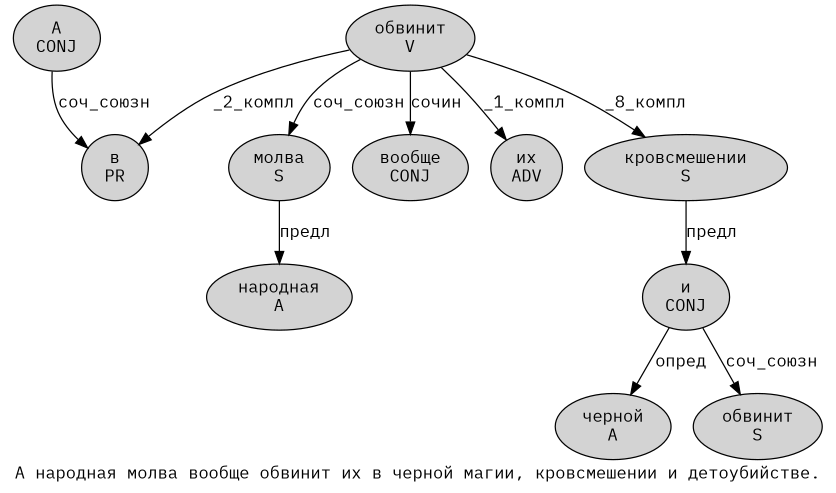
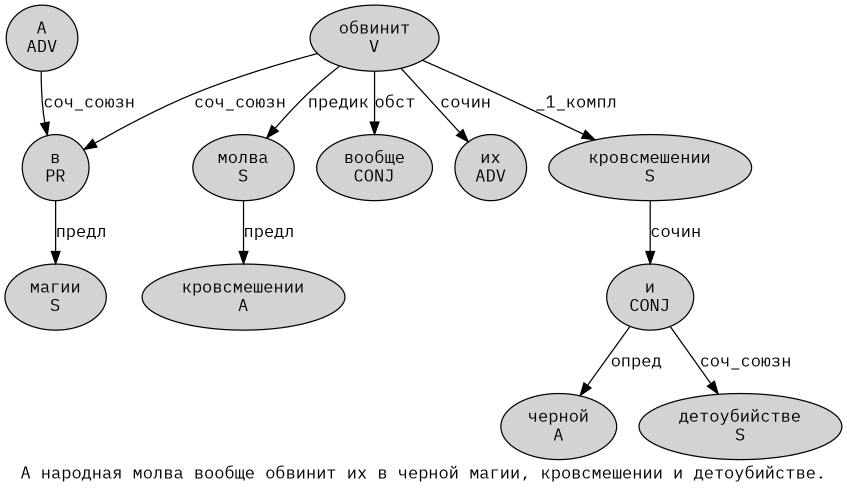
node "А CONJ": label "А CONJ" -> "А ADV"
edge "обвинит V" -> "в PR": label "_2_компл" -> "соч_союзн"
edge "обвинит V" -> "молва S": label "соч_союзн" -> "предик"
edge "обвинит V" -> "вообще CONJ": label "сочин" -> "обст"
edge "обвинит V" -> "их ADV": label "_1_компл" -> "сочин"
edge "обвинит V" -> "кровсмешении S": label "_8_компл" -> "_1_компл"
edge "кровсмешении S" -> "и CONJ": label "предл" -> "сочин"
node "магии S": added
node "народная A": label "народная A" -> "кровсмешении A"
node "обвинит S": label "обвинит S" -> "детоубийстве S"
